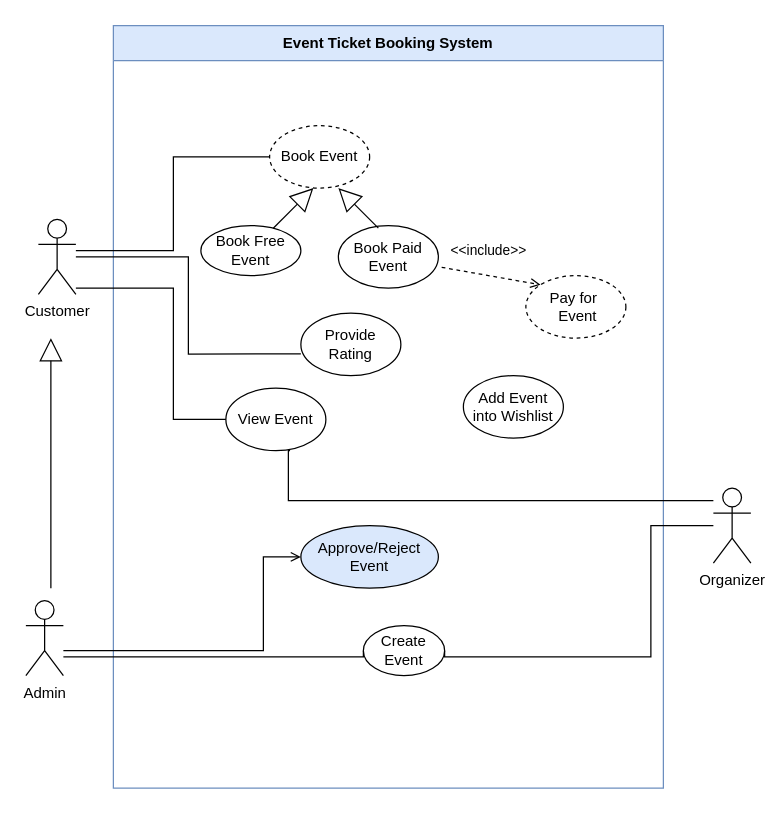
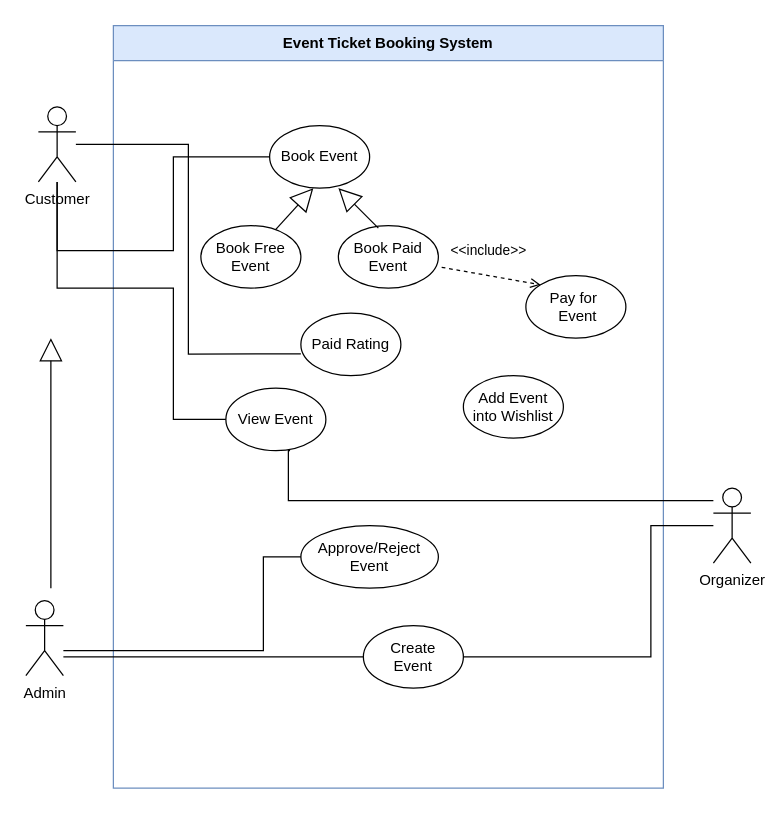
node "Book Event": style dashed -> solid
node "Book Free Event": size 100x50 -> 100x63
node "Customer": moved (57, 257) -> (57, 144)
node "Pay for Event": style dashed -> solid
node "Provide Rating": label "Provide Rating" -> "Paid Rating"
edge "Admin" -> "Approve/Reject Event": arrowhead open -> none
node "Approve/Reject Event": fillcolor #dae8fc -> #ffffff
node "Create Event": size 81x50 -> 100x63
